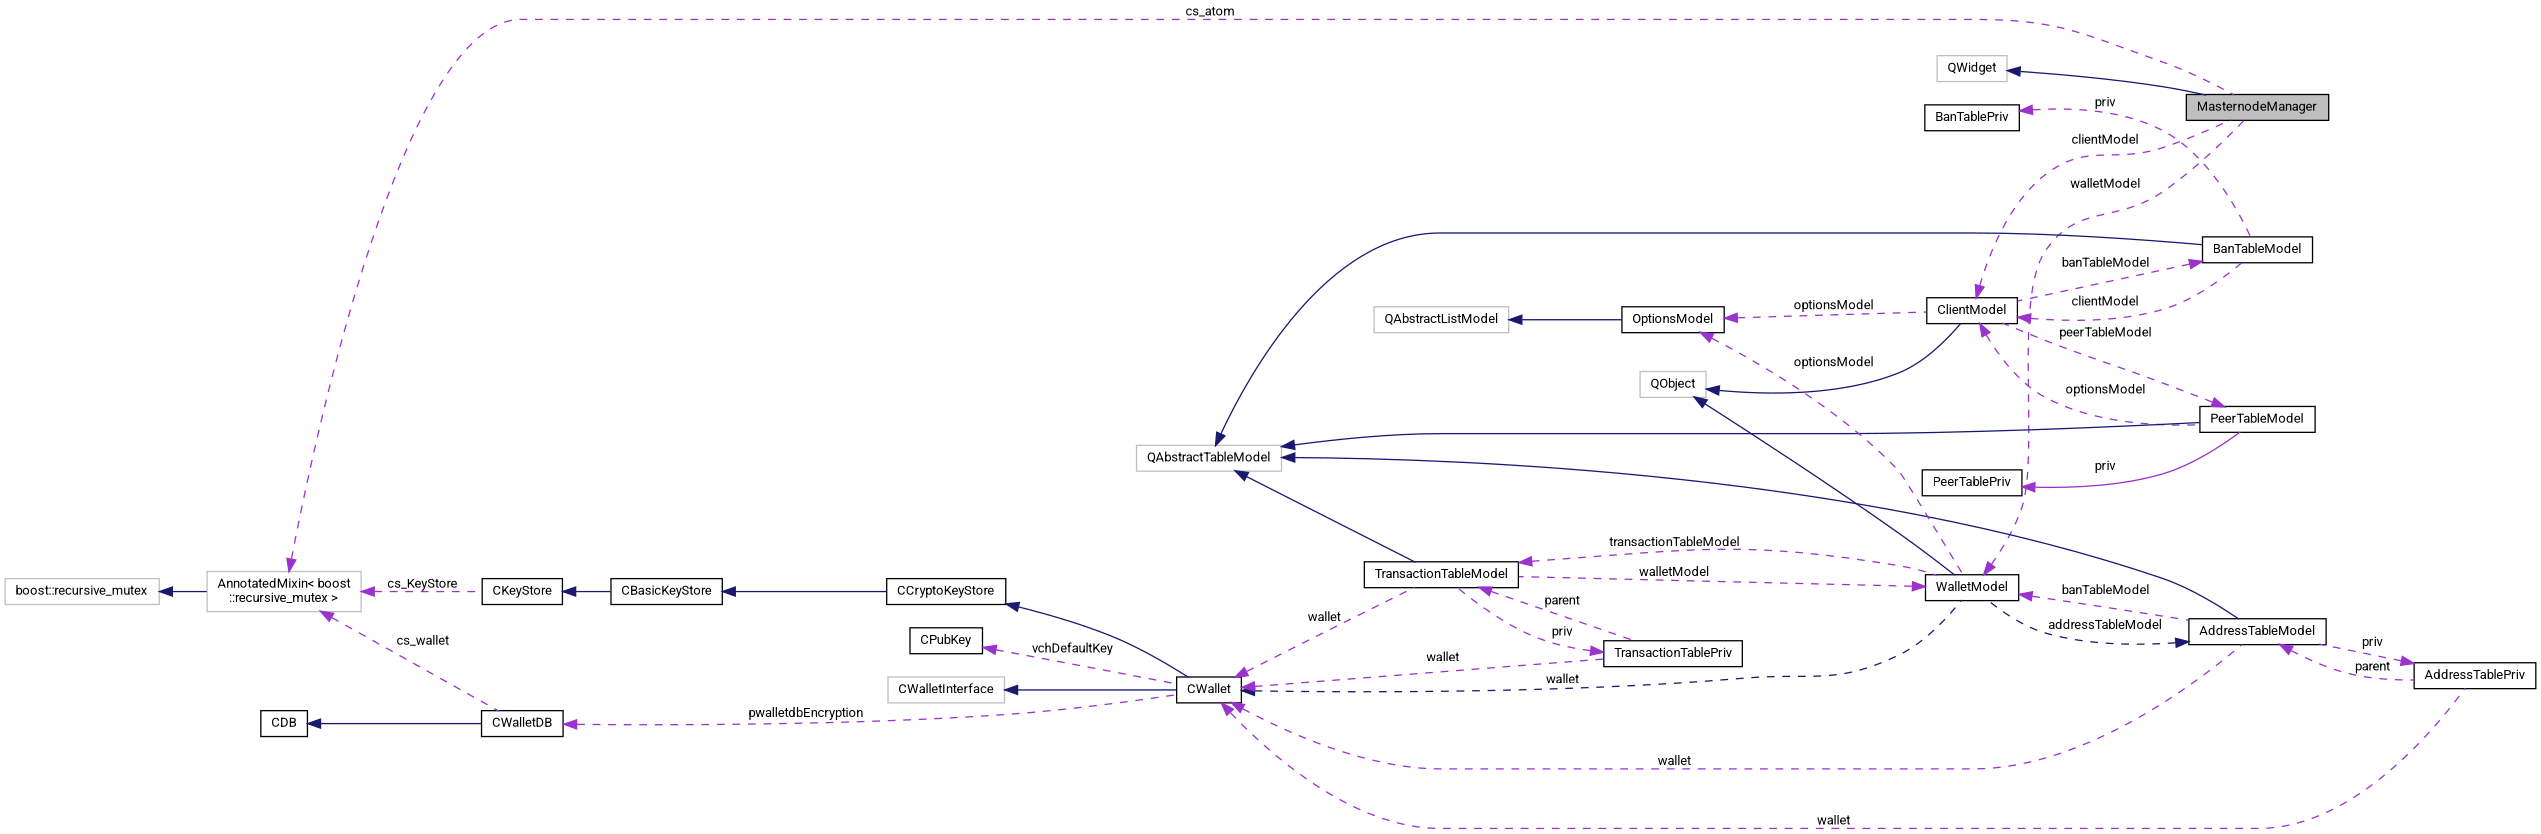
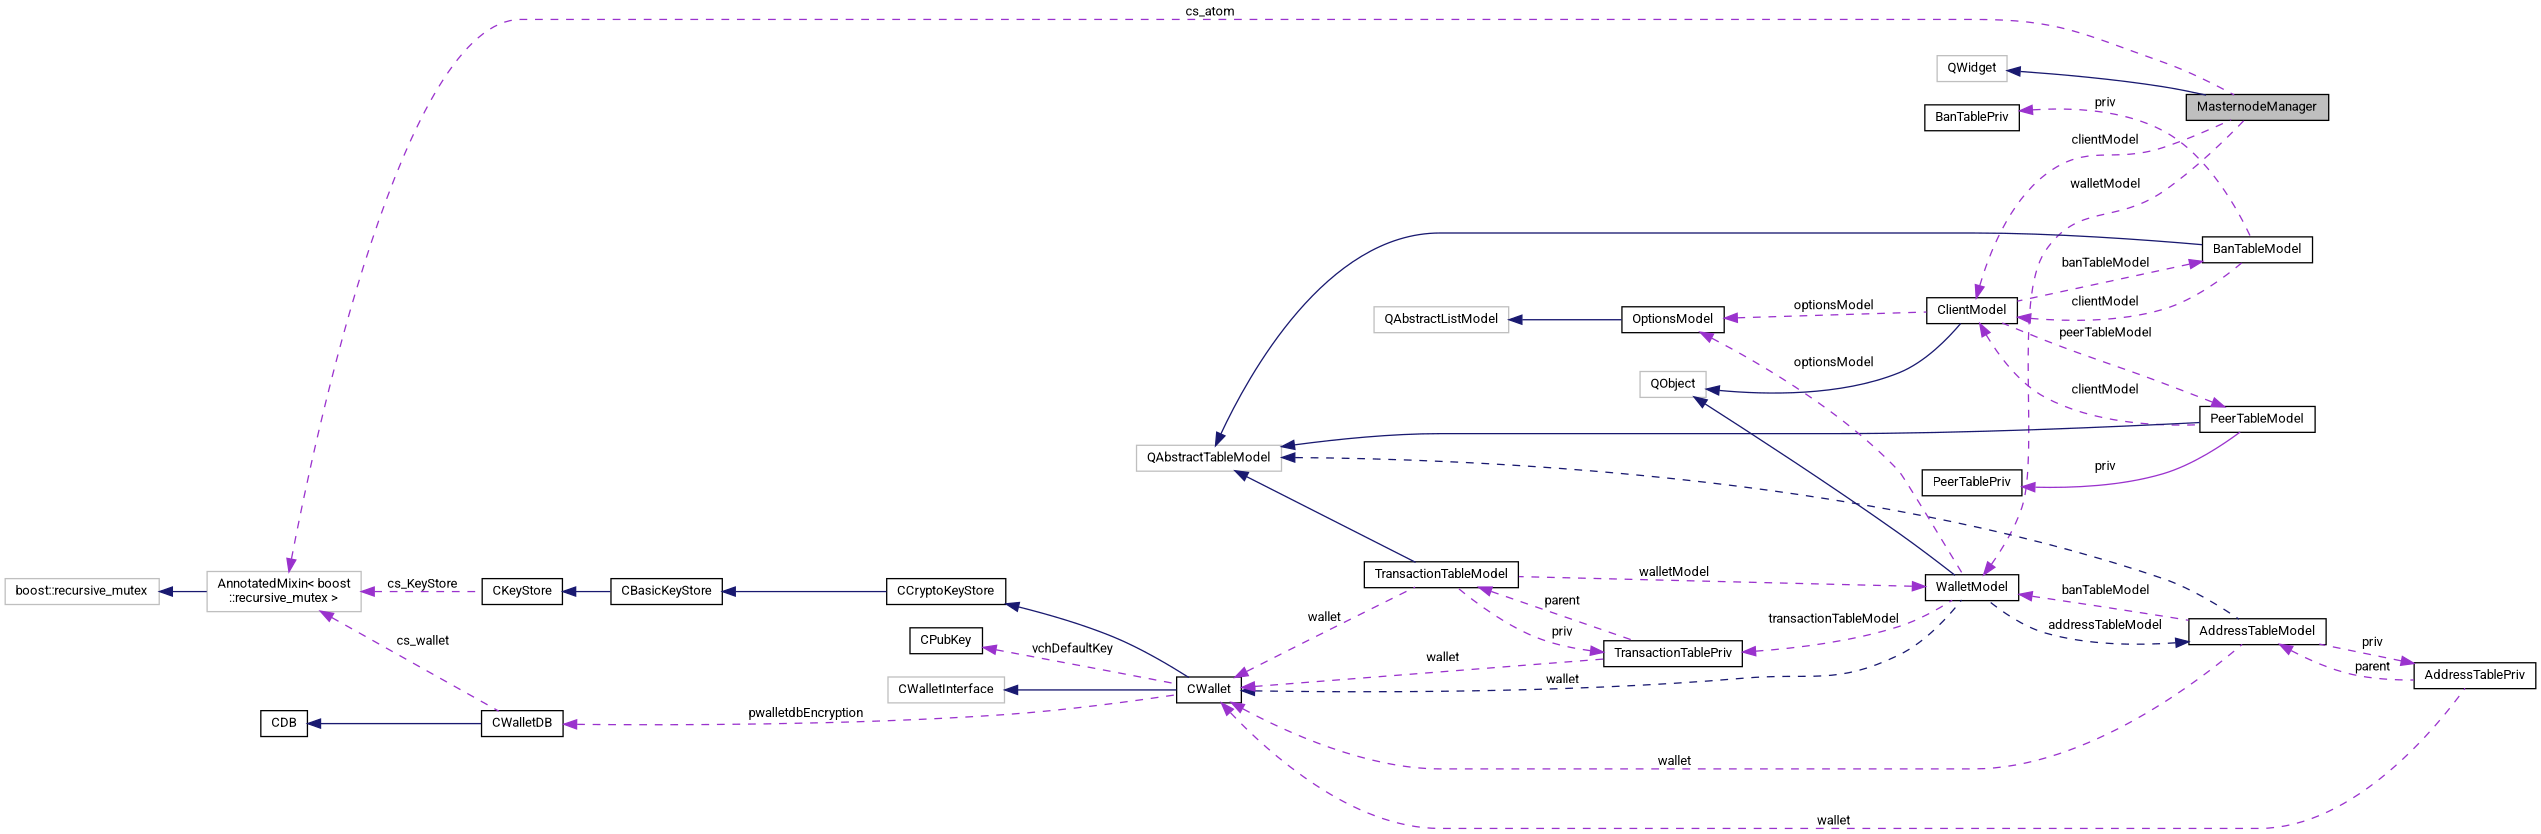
edge "PeerTableModel" -> "ClientModel": label " optionsModel" -> " clientModel"
edge "AddressTableModel" -> "QAbstractTableModel": style solid -> dashed
edge "WalletModel" -> "TransactionTableModel": now "WalletModel" -> "TransactionTablePriv"
